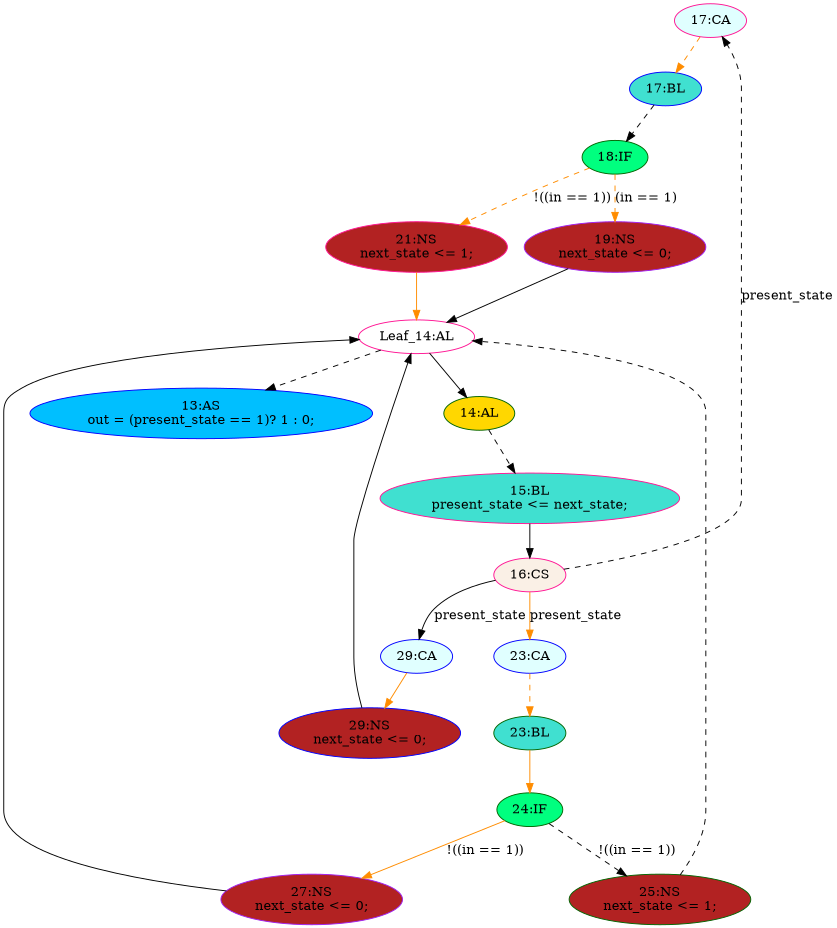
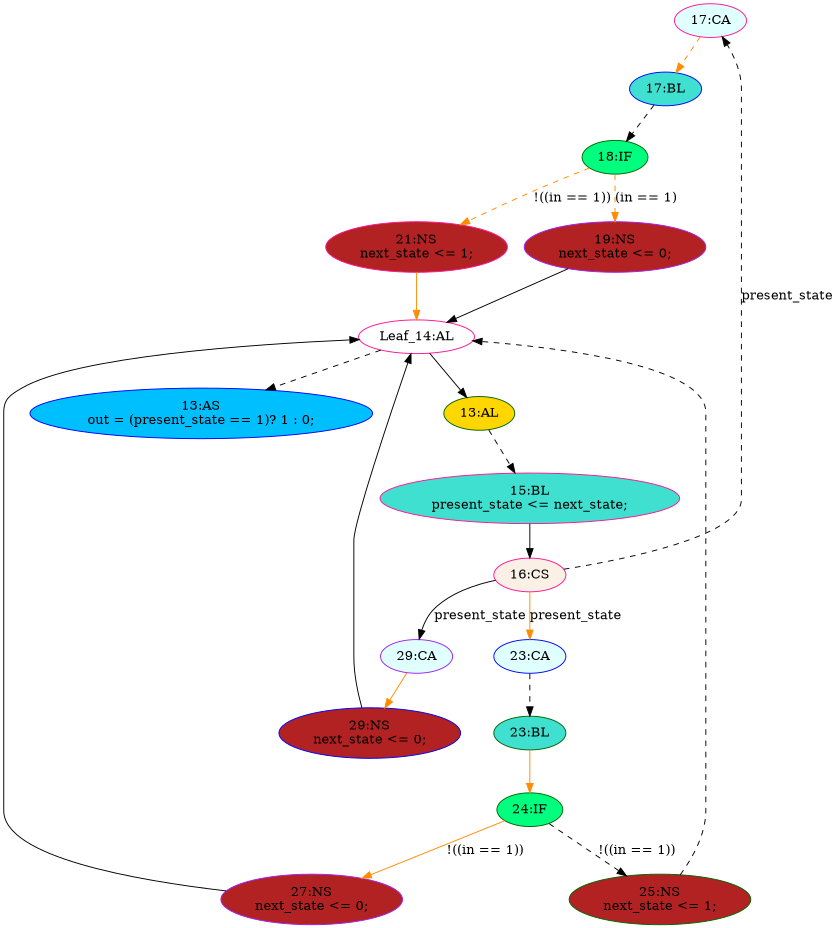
node "14:AL": label "14:AL" -> "13:AL"
node "29:CA": color blue -> purple
edge "23:CA" -> "23:BL": color darkorange -> black
